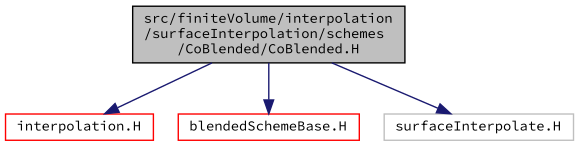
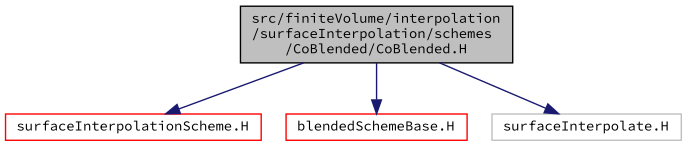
node "interpolation.H": label "interpolation.H" -> "surfaceInterpolationScheme.H"
